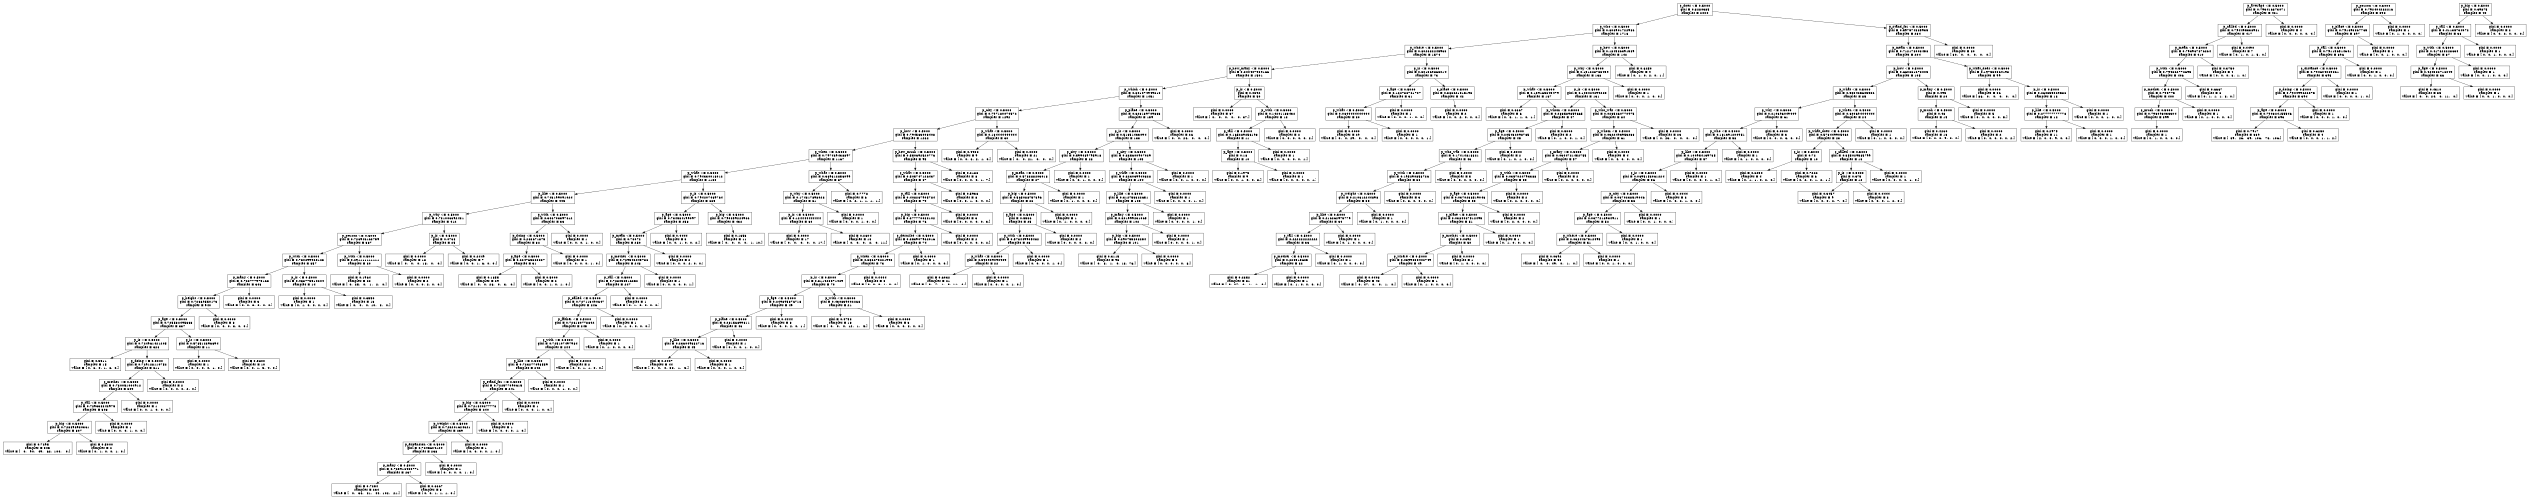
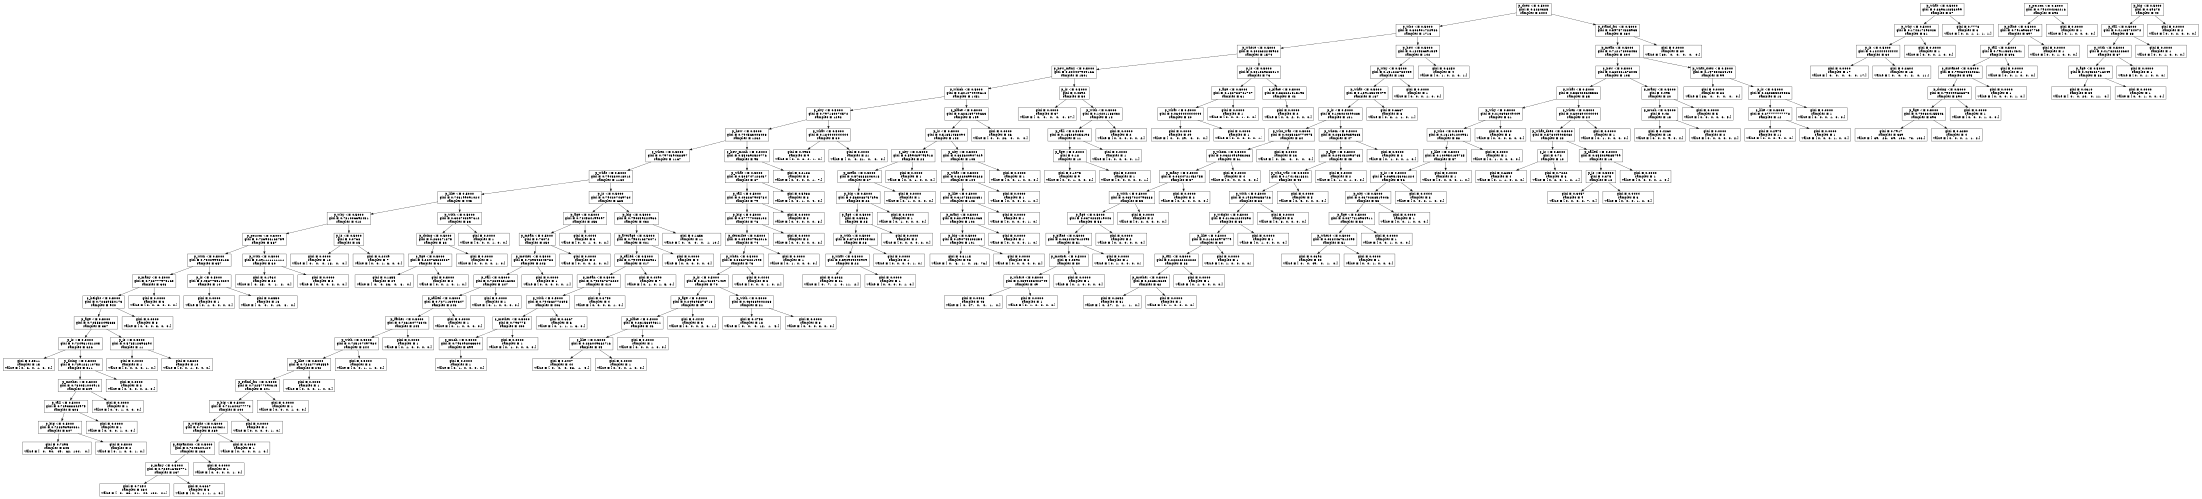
edge "p_what <= 0.5000 gini = 0.139165645479 samples = 137" -> "p_whom <= 0.5000 gini = 0.233589859665 samples = 47": now "p_what <= 0.5000 gini = 0.139165645479 samples = 137" -> "p_is <= 0.5000 gini = 0.103024299283 samples = 131"
edge "p_when <= 0.5000 gini = 0.797439438897 samples = 1167" -> "p_what <= 0.5000 gini = 0.369612856099 samples = 37": removed
edge "p_big <= 0.5000 gini = 0.790359224966 samples = 432" -> "p_average <= 0.5000 gini = 0.793416873071 samples = 421": added
